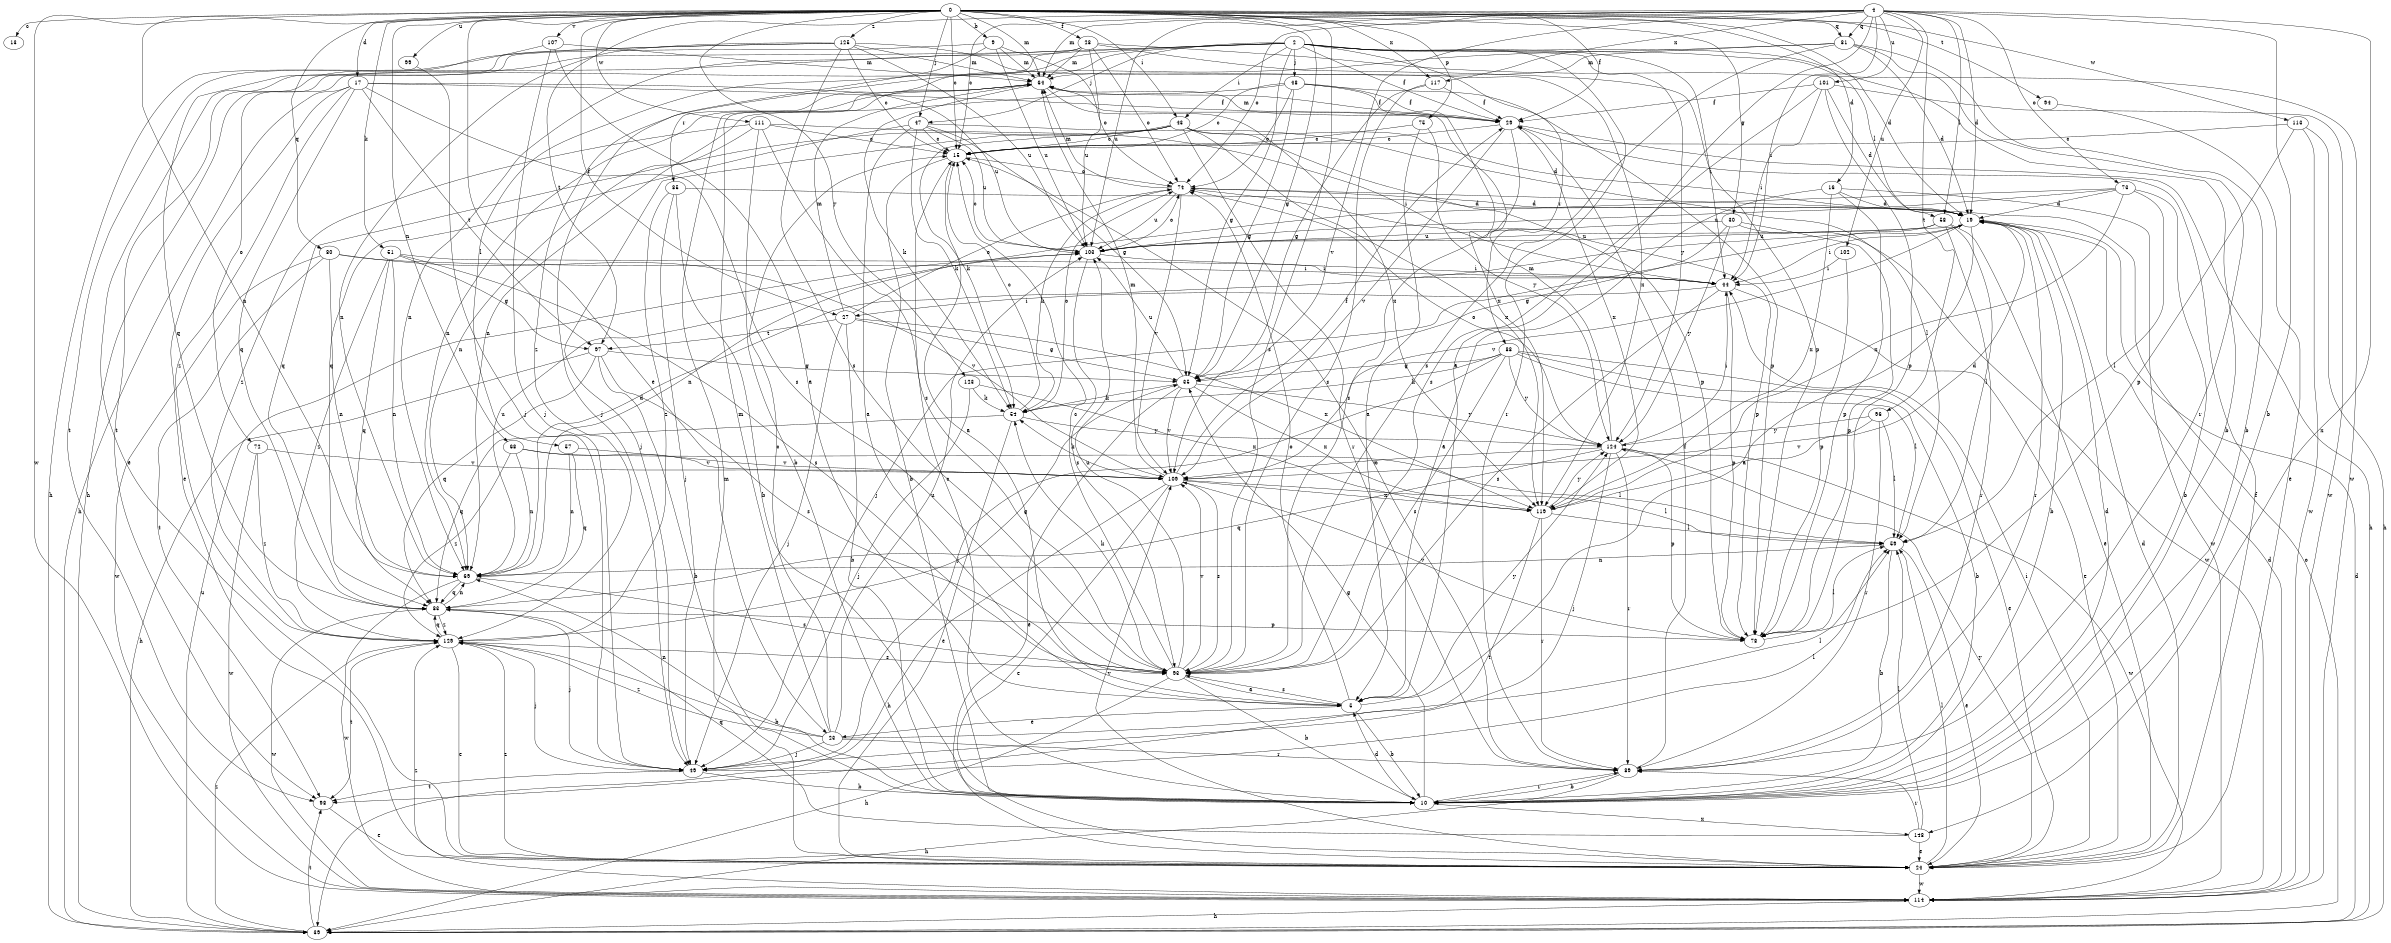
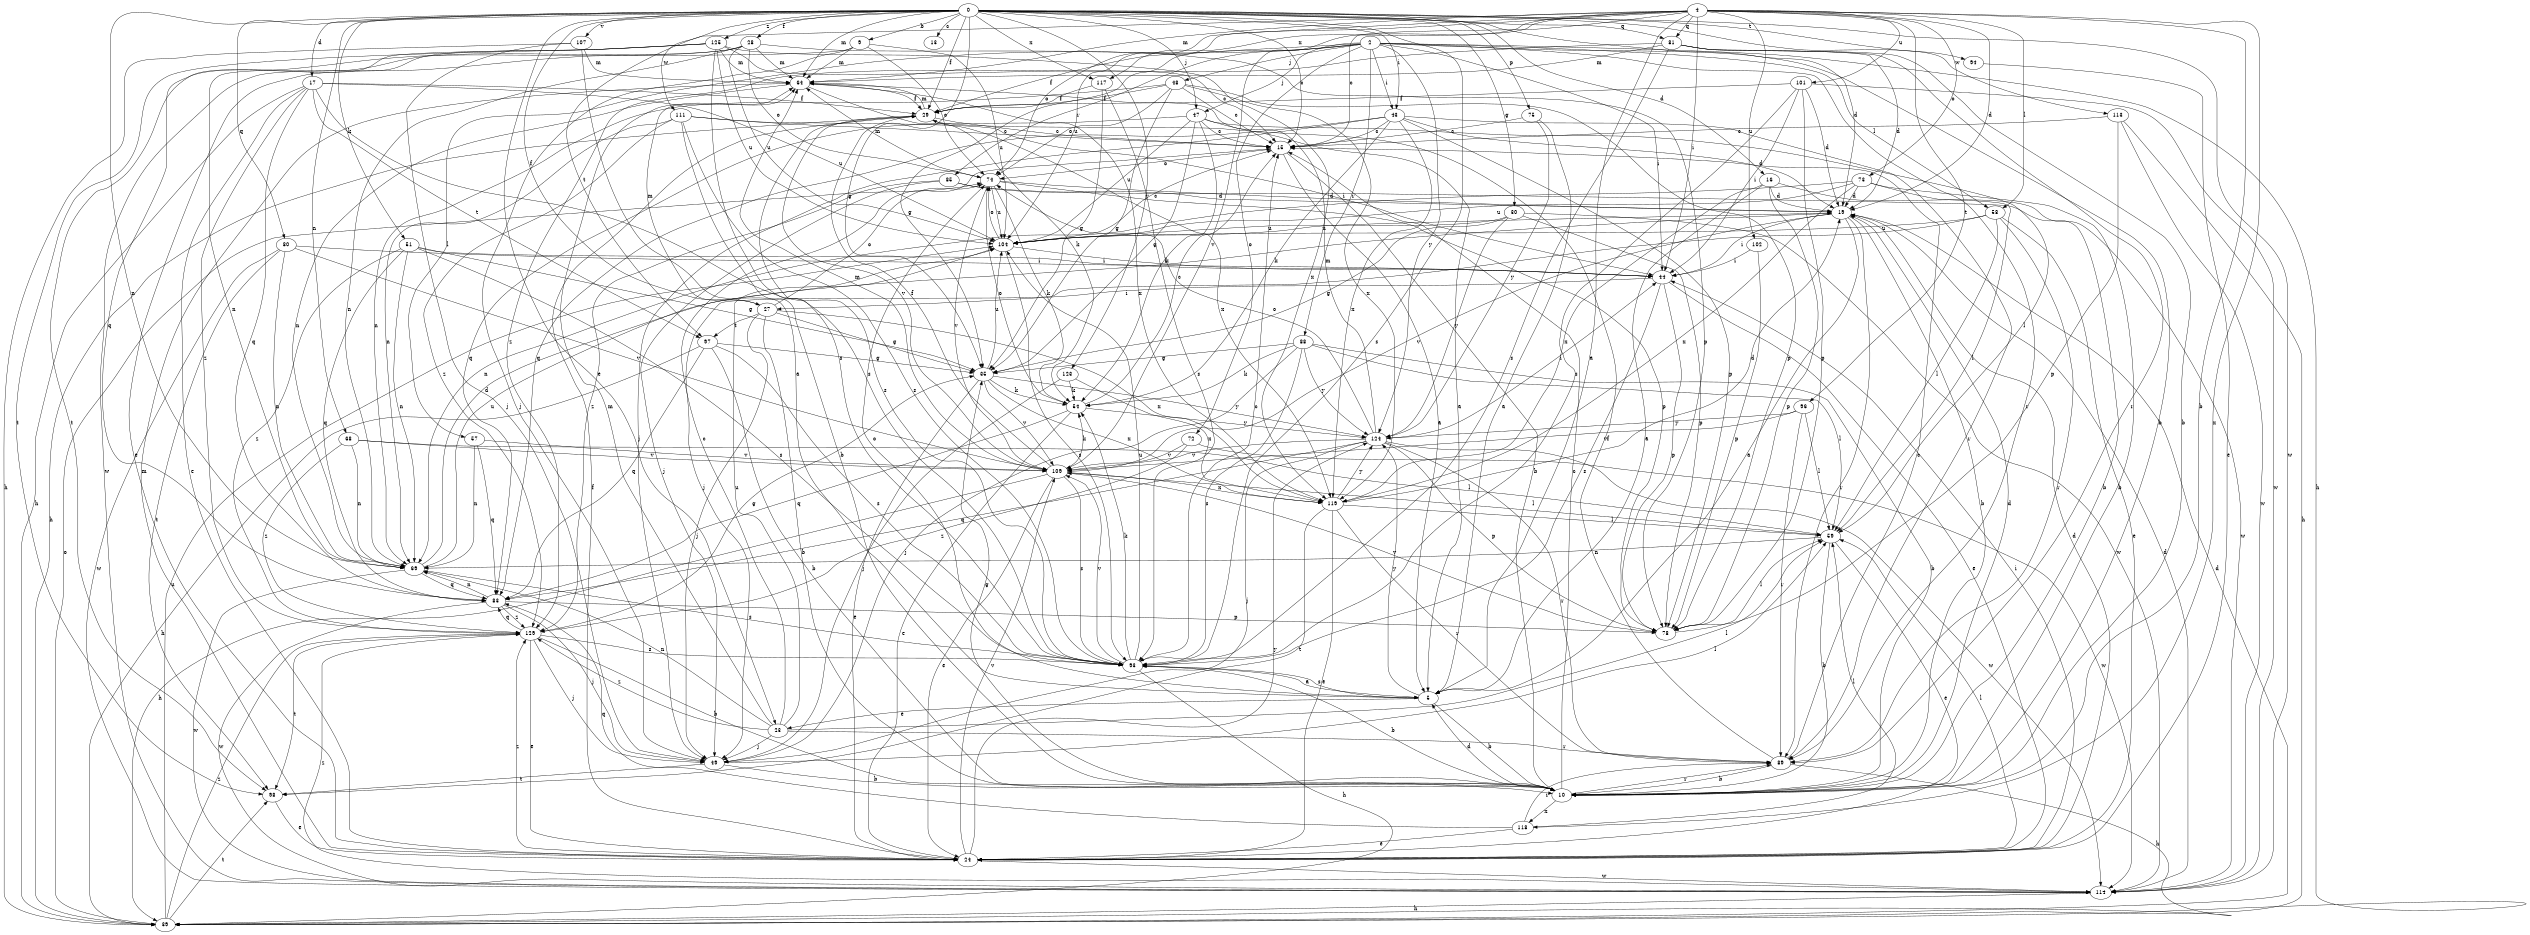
node "99": removed
node "103": label "103" -> "104"
edge "51" -> "97": now "51" -> "35"
edge "88" -> "24": now "119" -> "24"
node "148": label "148" -> "118"
